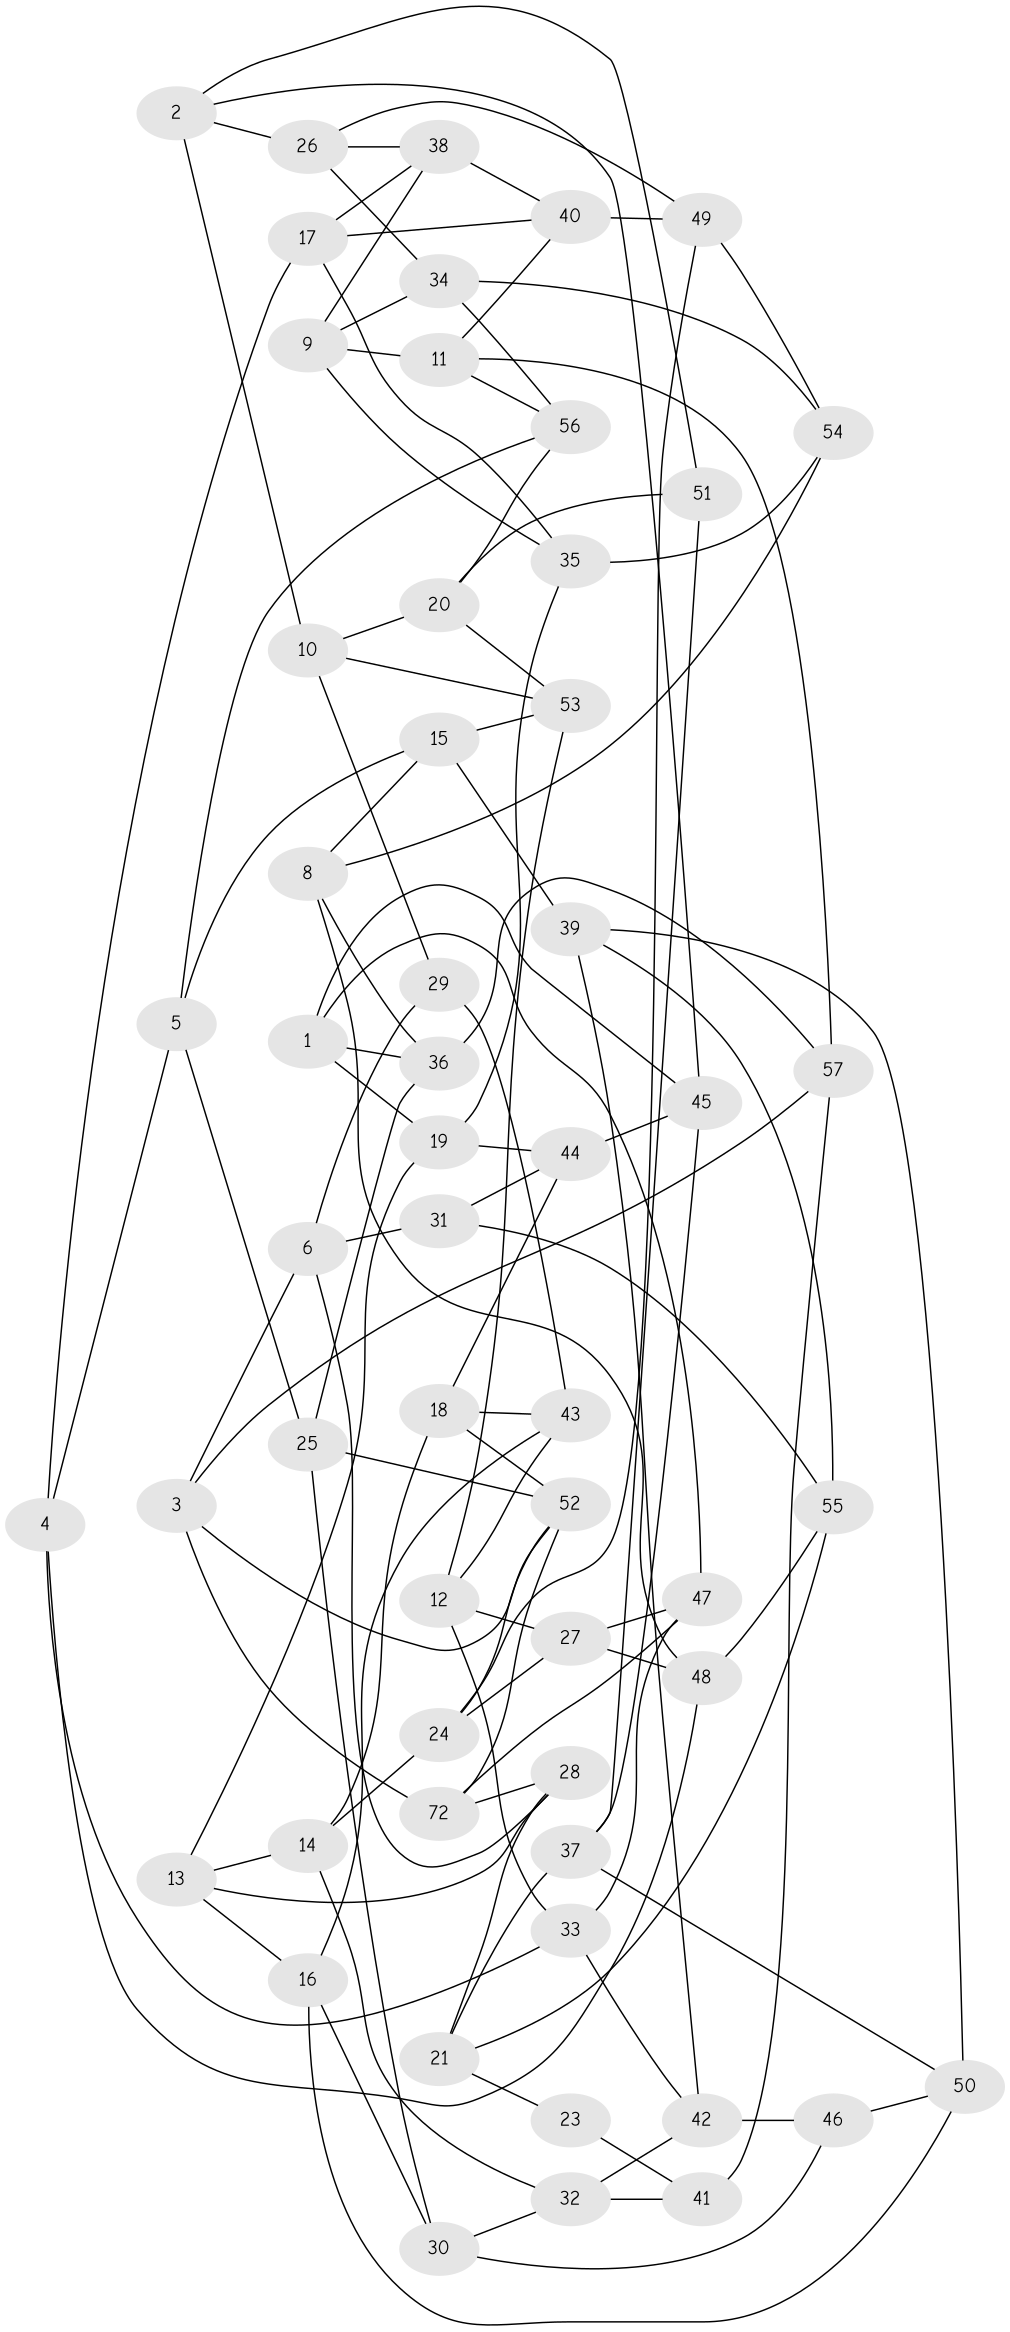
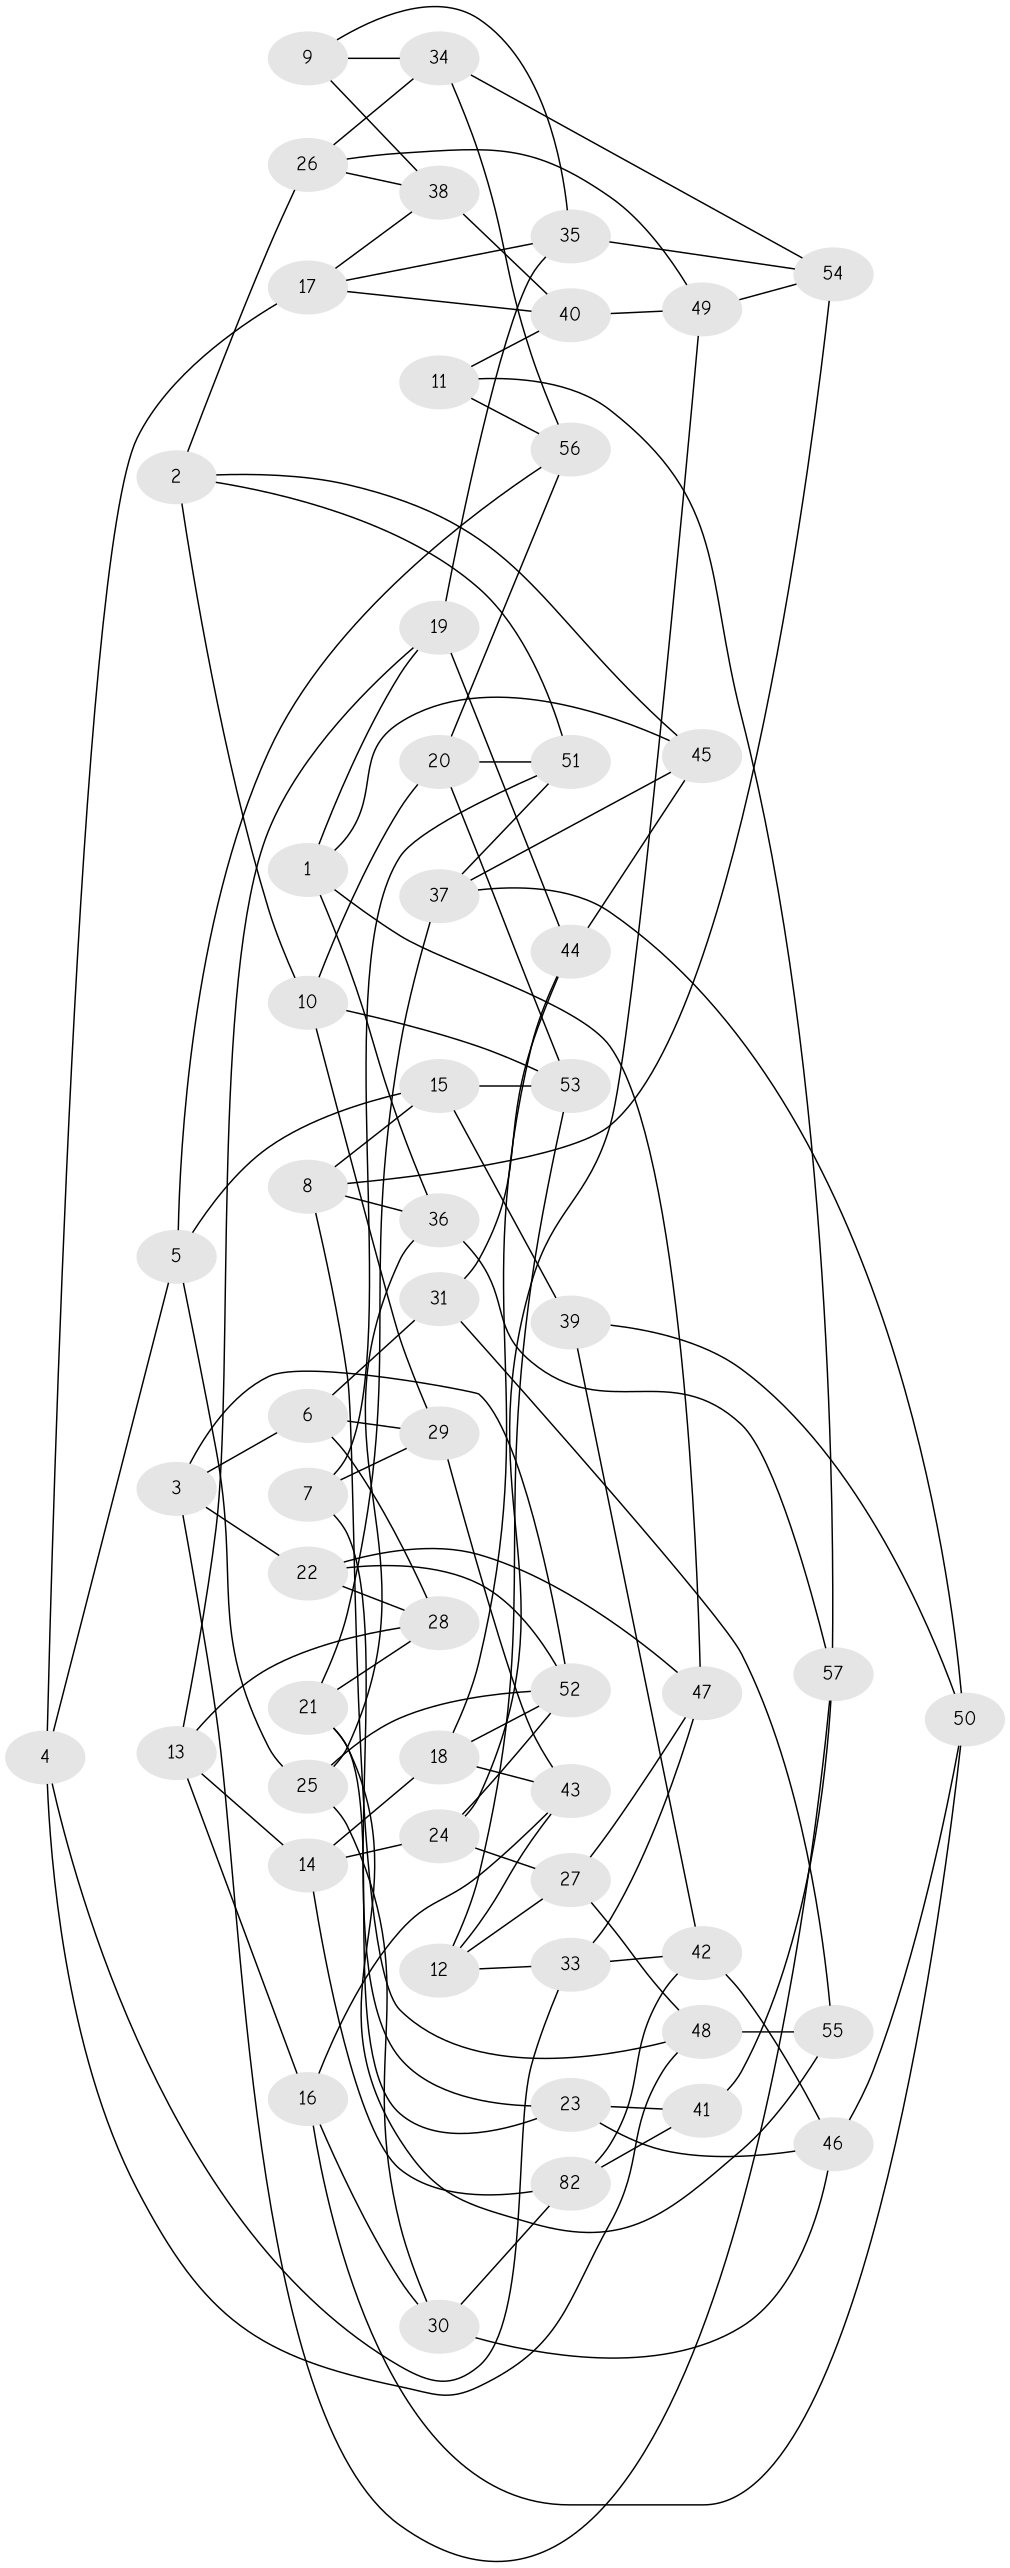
edge "9" -- "11": removed
edge "39" -- "55": removed
node "7": added
node "72": label "72" -> "22"
edge "23" -- "46": added
node "32": label "32" -> "82"
